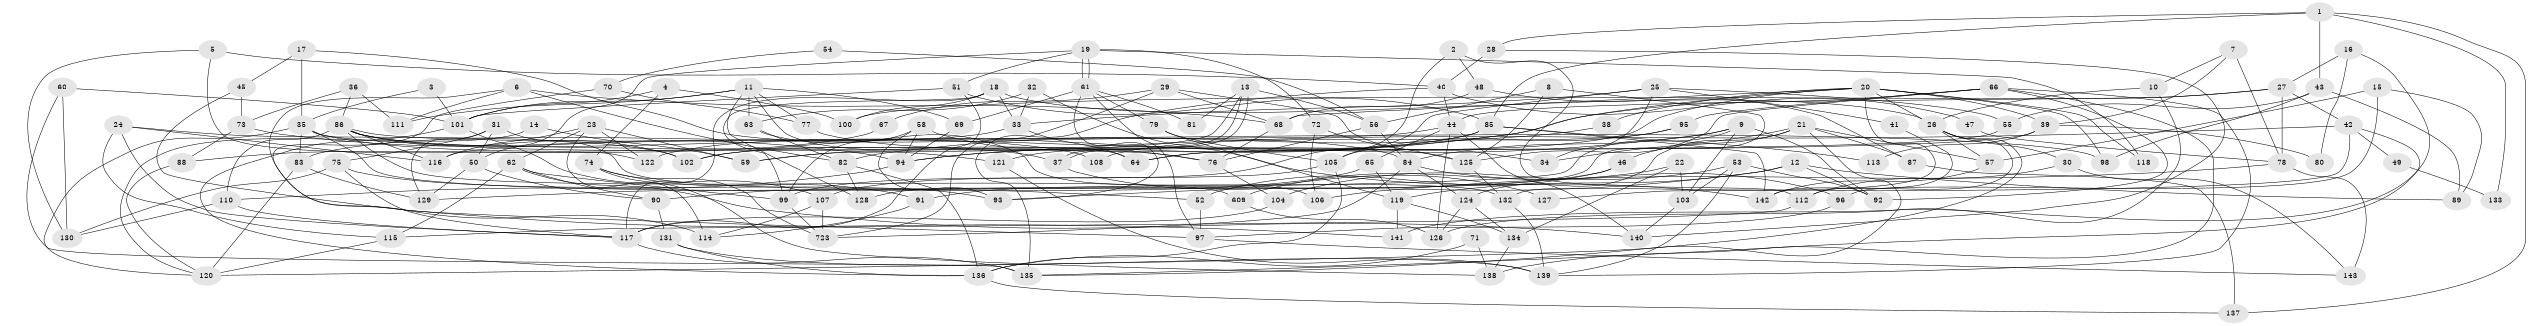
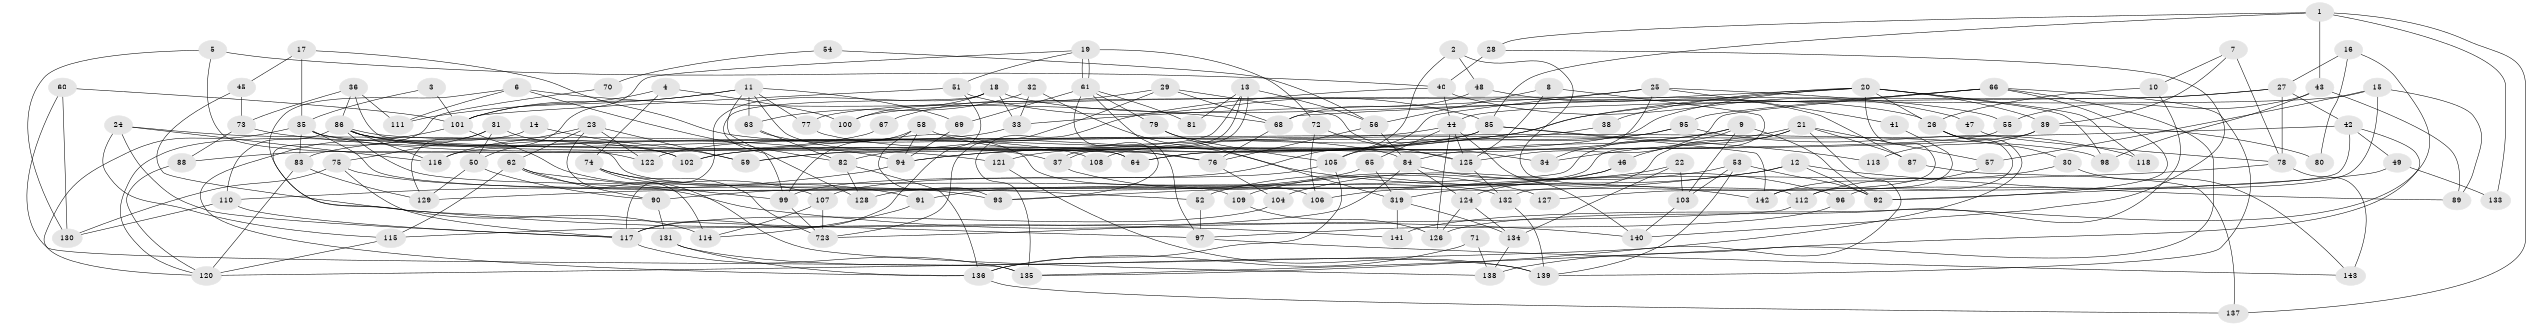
edge "19" -- "118": now "95" -- "118"
edge "70" -- "77": now "15" -- "77"
edge "33" -- "64": now "36" -- "64"
edge "44" -- "125": added
edge "26" -- "57": removed
edge "49" -- "92": added
node "609": label "609" -> "109"
node "119": label "119" -> "319"
